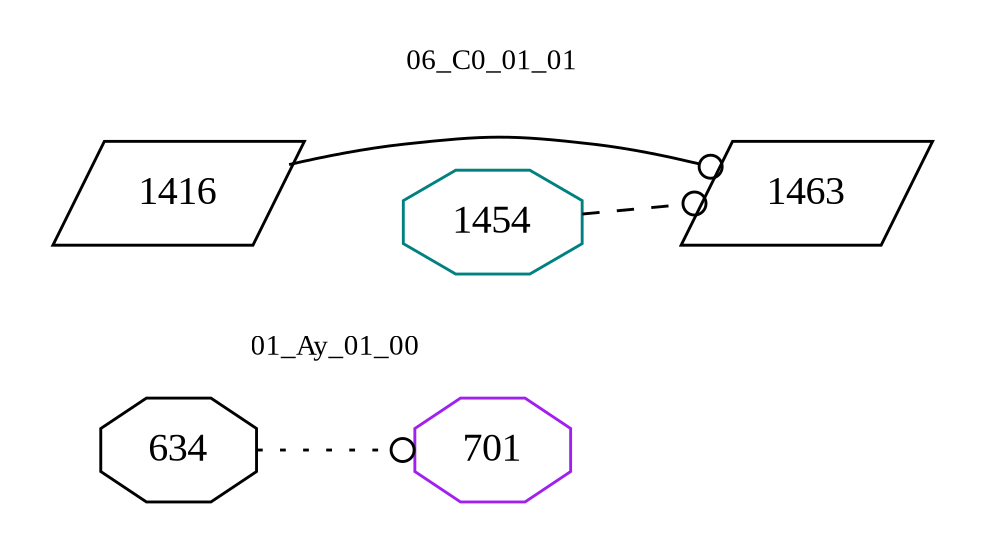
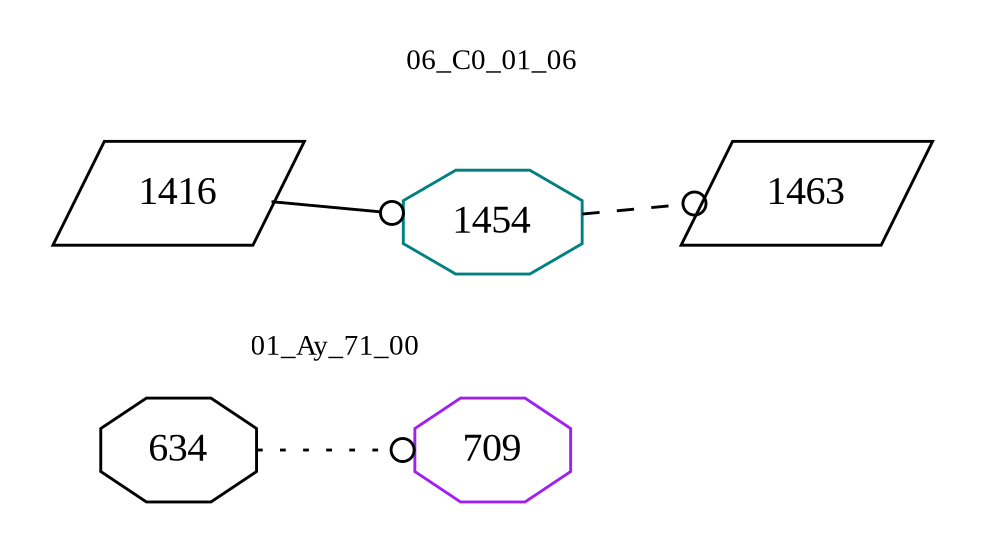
cluster "06_C0_01_01": label "06_C0_01_01" -> "06_C0_01_06"
edge "1416" -> "1463": now "1416" -> "1454"
cluster "01_Ay_01_00": label "01_Ay_01_00" -> "01_Ay_71_00"
node "701": label "701" -> "709"
